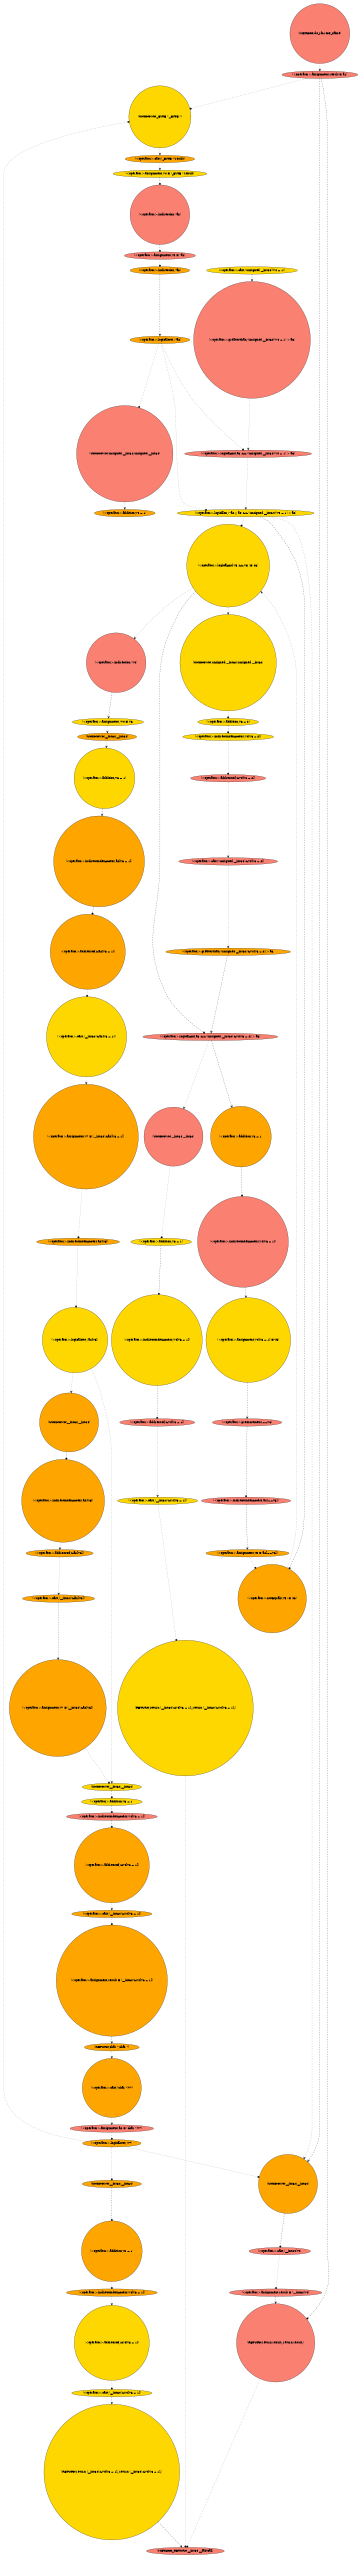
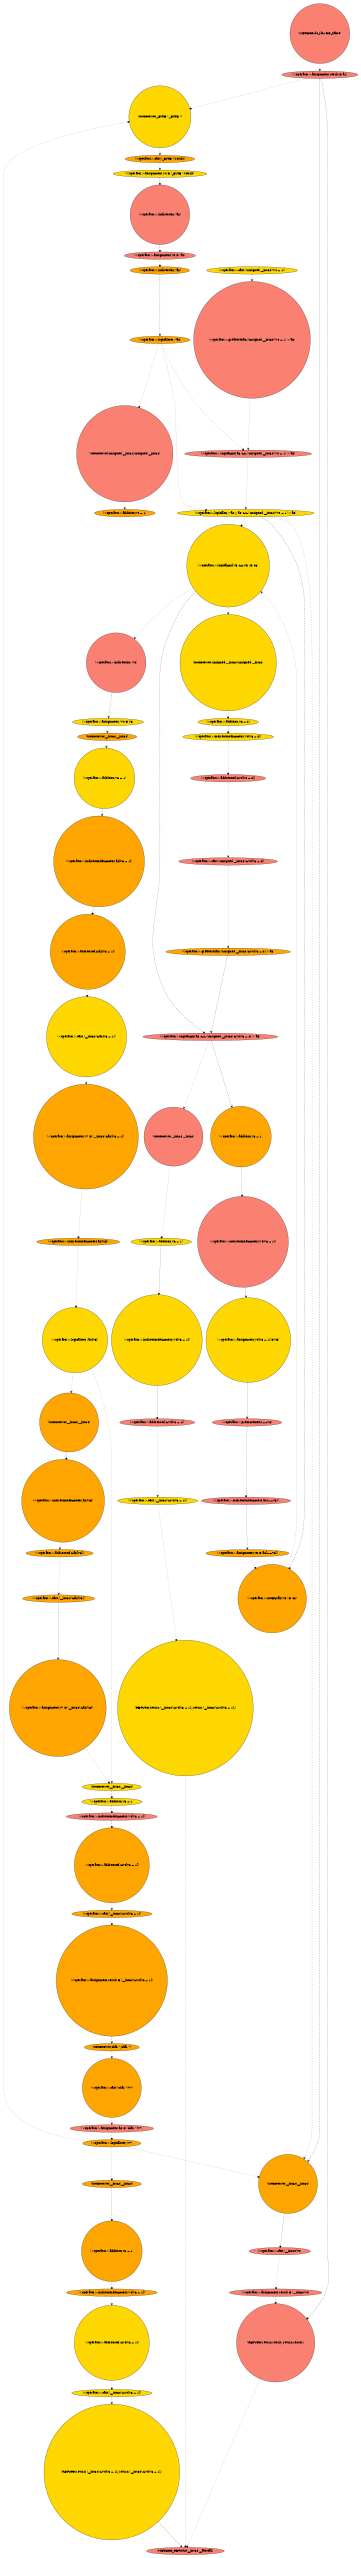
node "(RETURN,char *,char *)": label "(RETURN,char *,char *)" -> "(UNKNOWN,char *,char *)"
edge "(<operator>.assignment,result = (__int64)v4)" -> "(RETURN,return result;,return result;)": arrowhead vee -> dot
